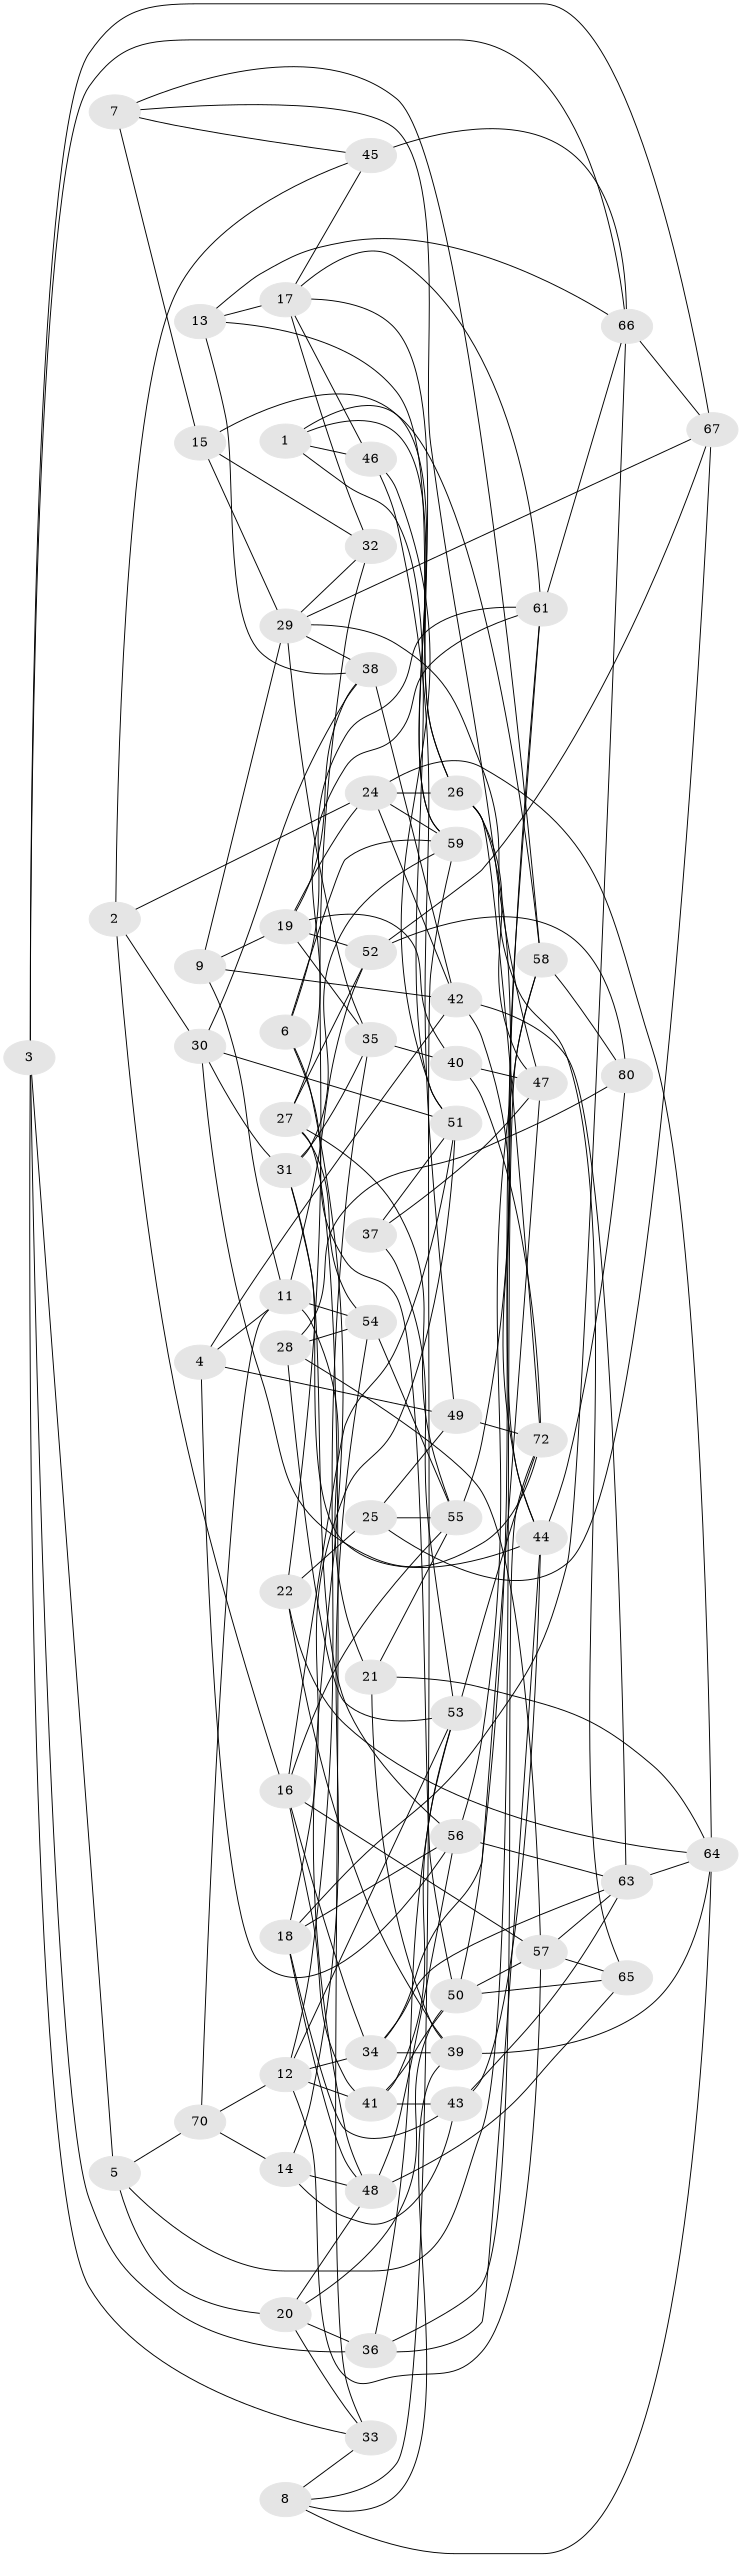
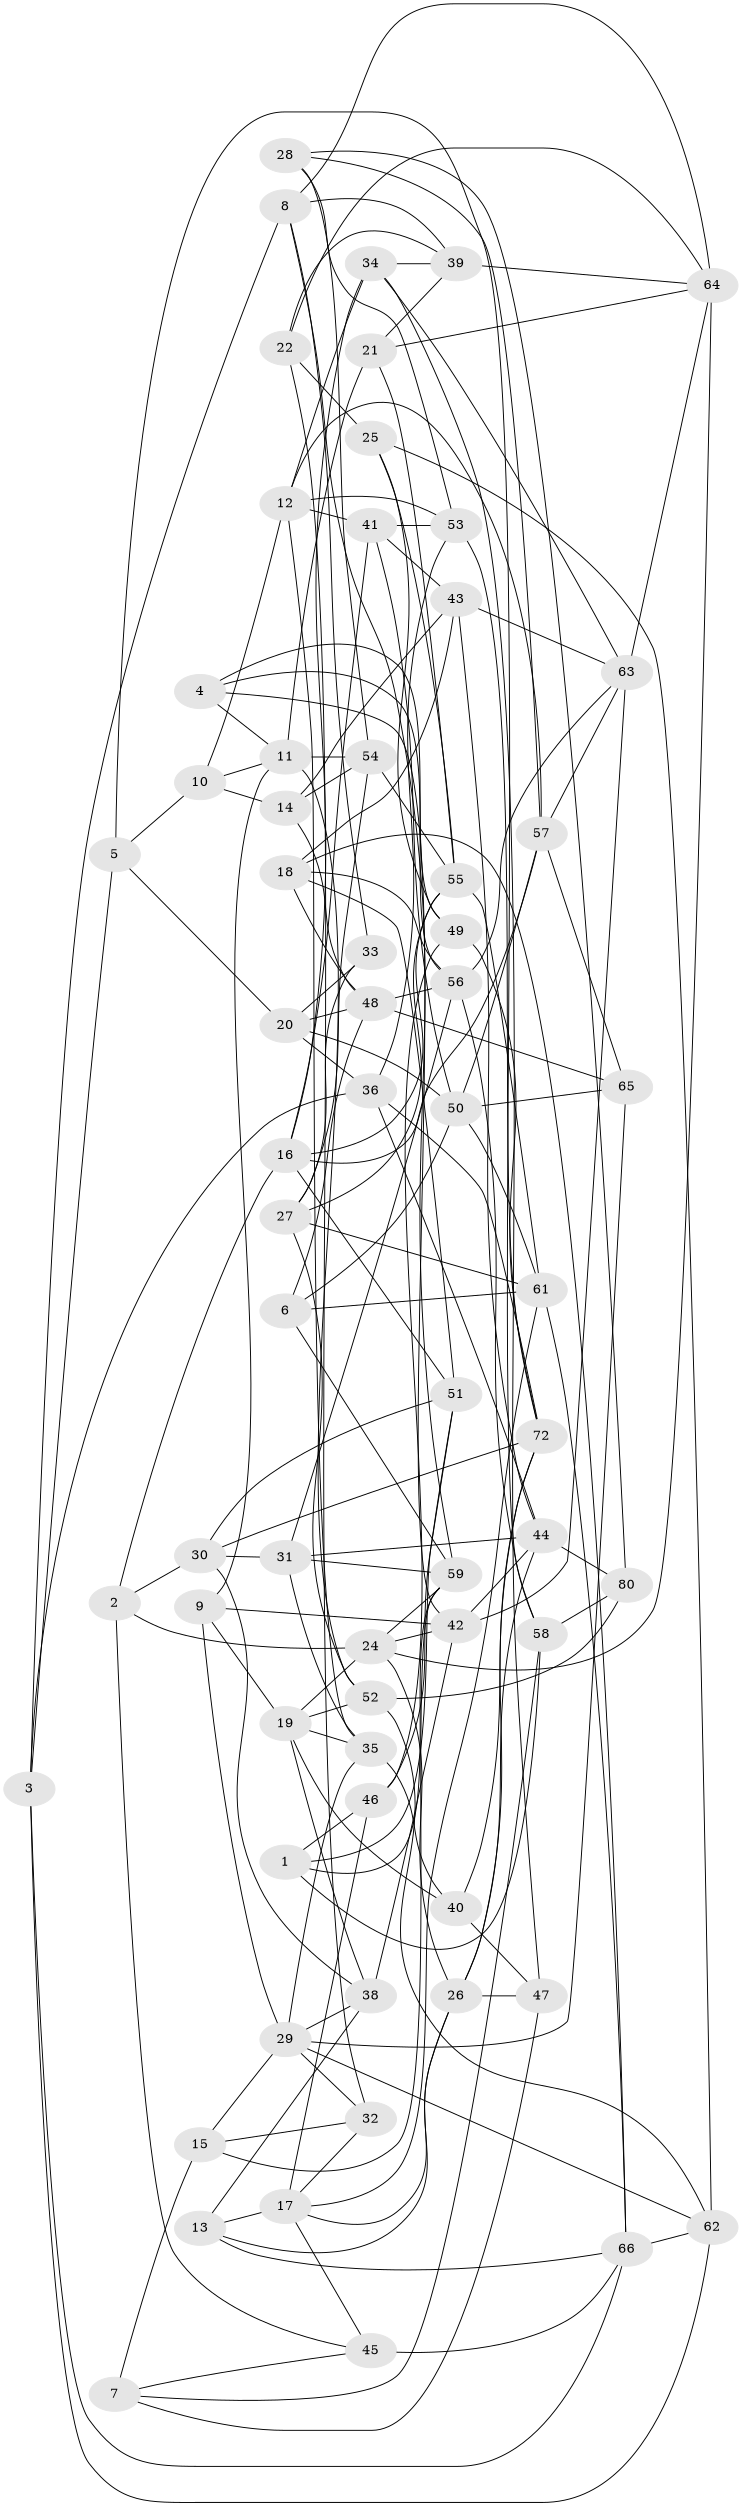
node "67": label "67" -> "62"
node "37": removed
edge "3" -- "33": now "3" -- "8"
node "70": label "70" -> "10"
